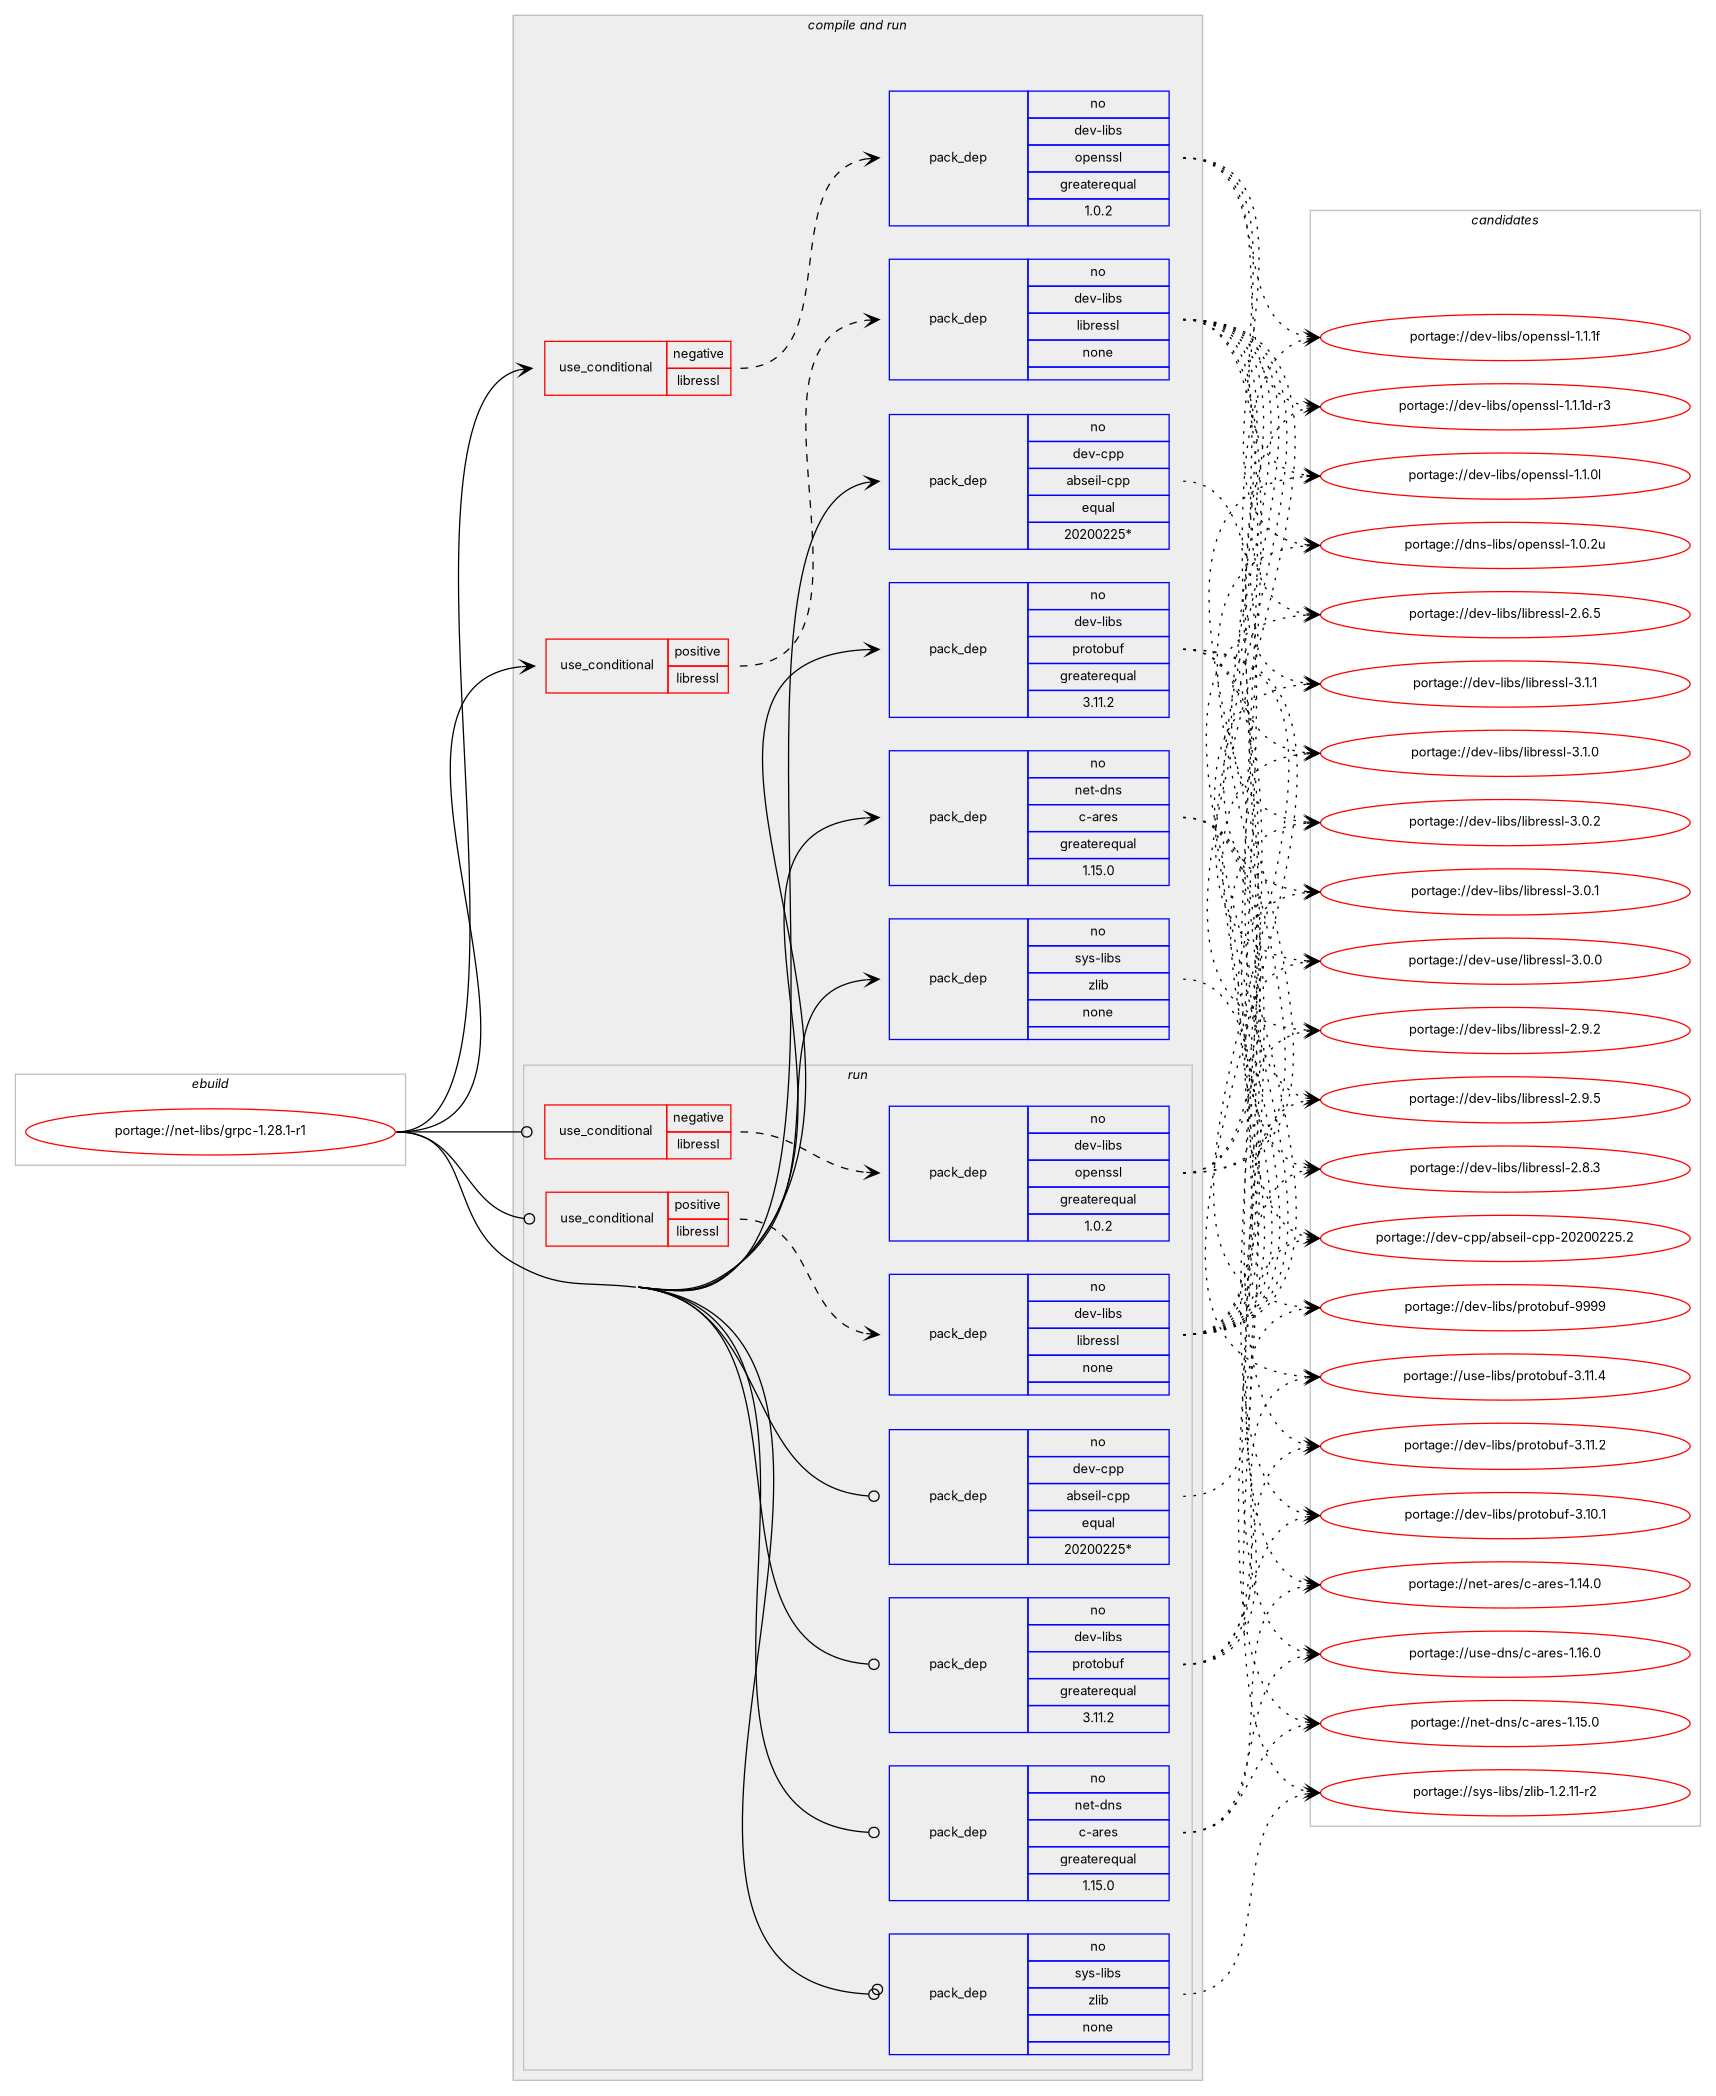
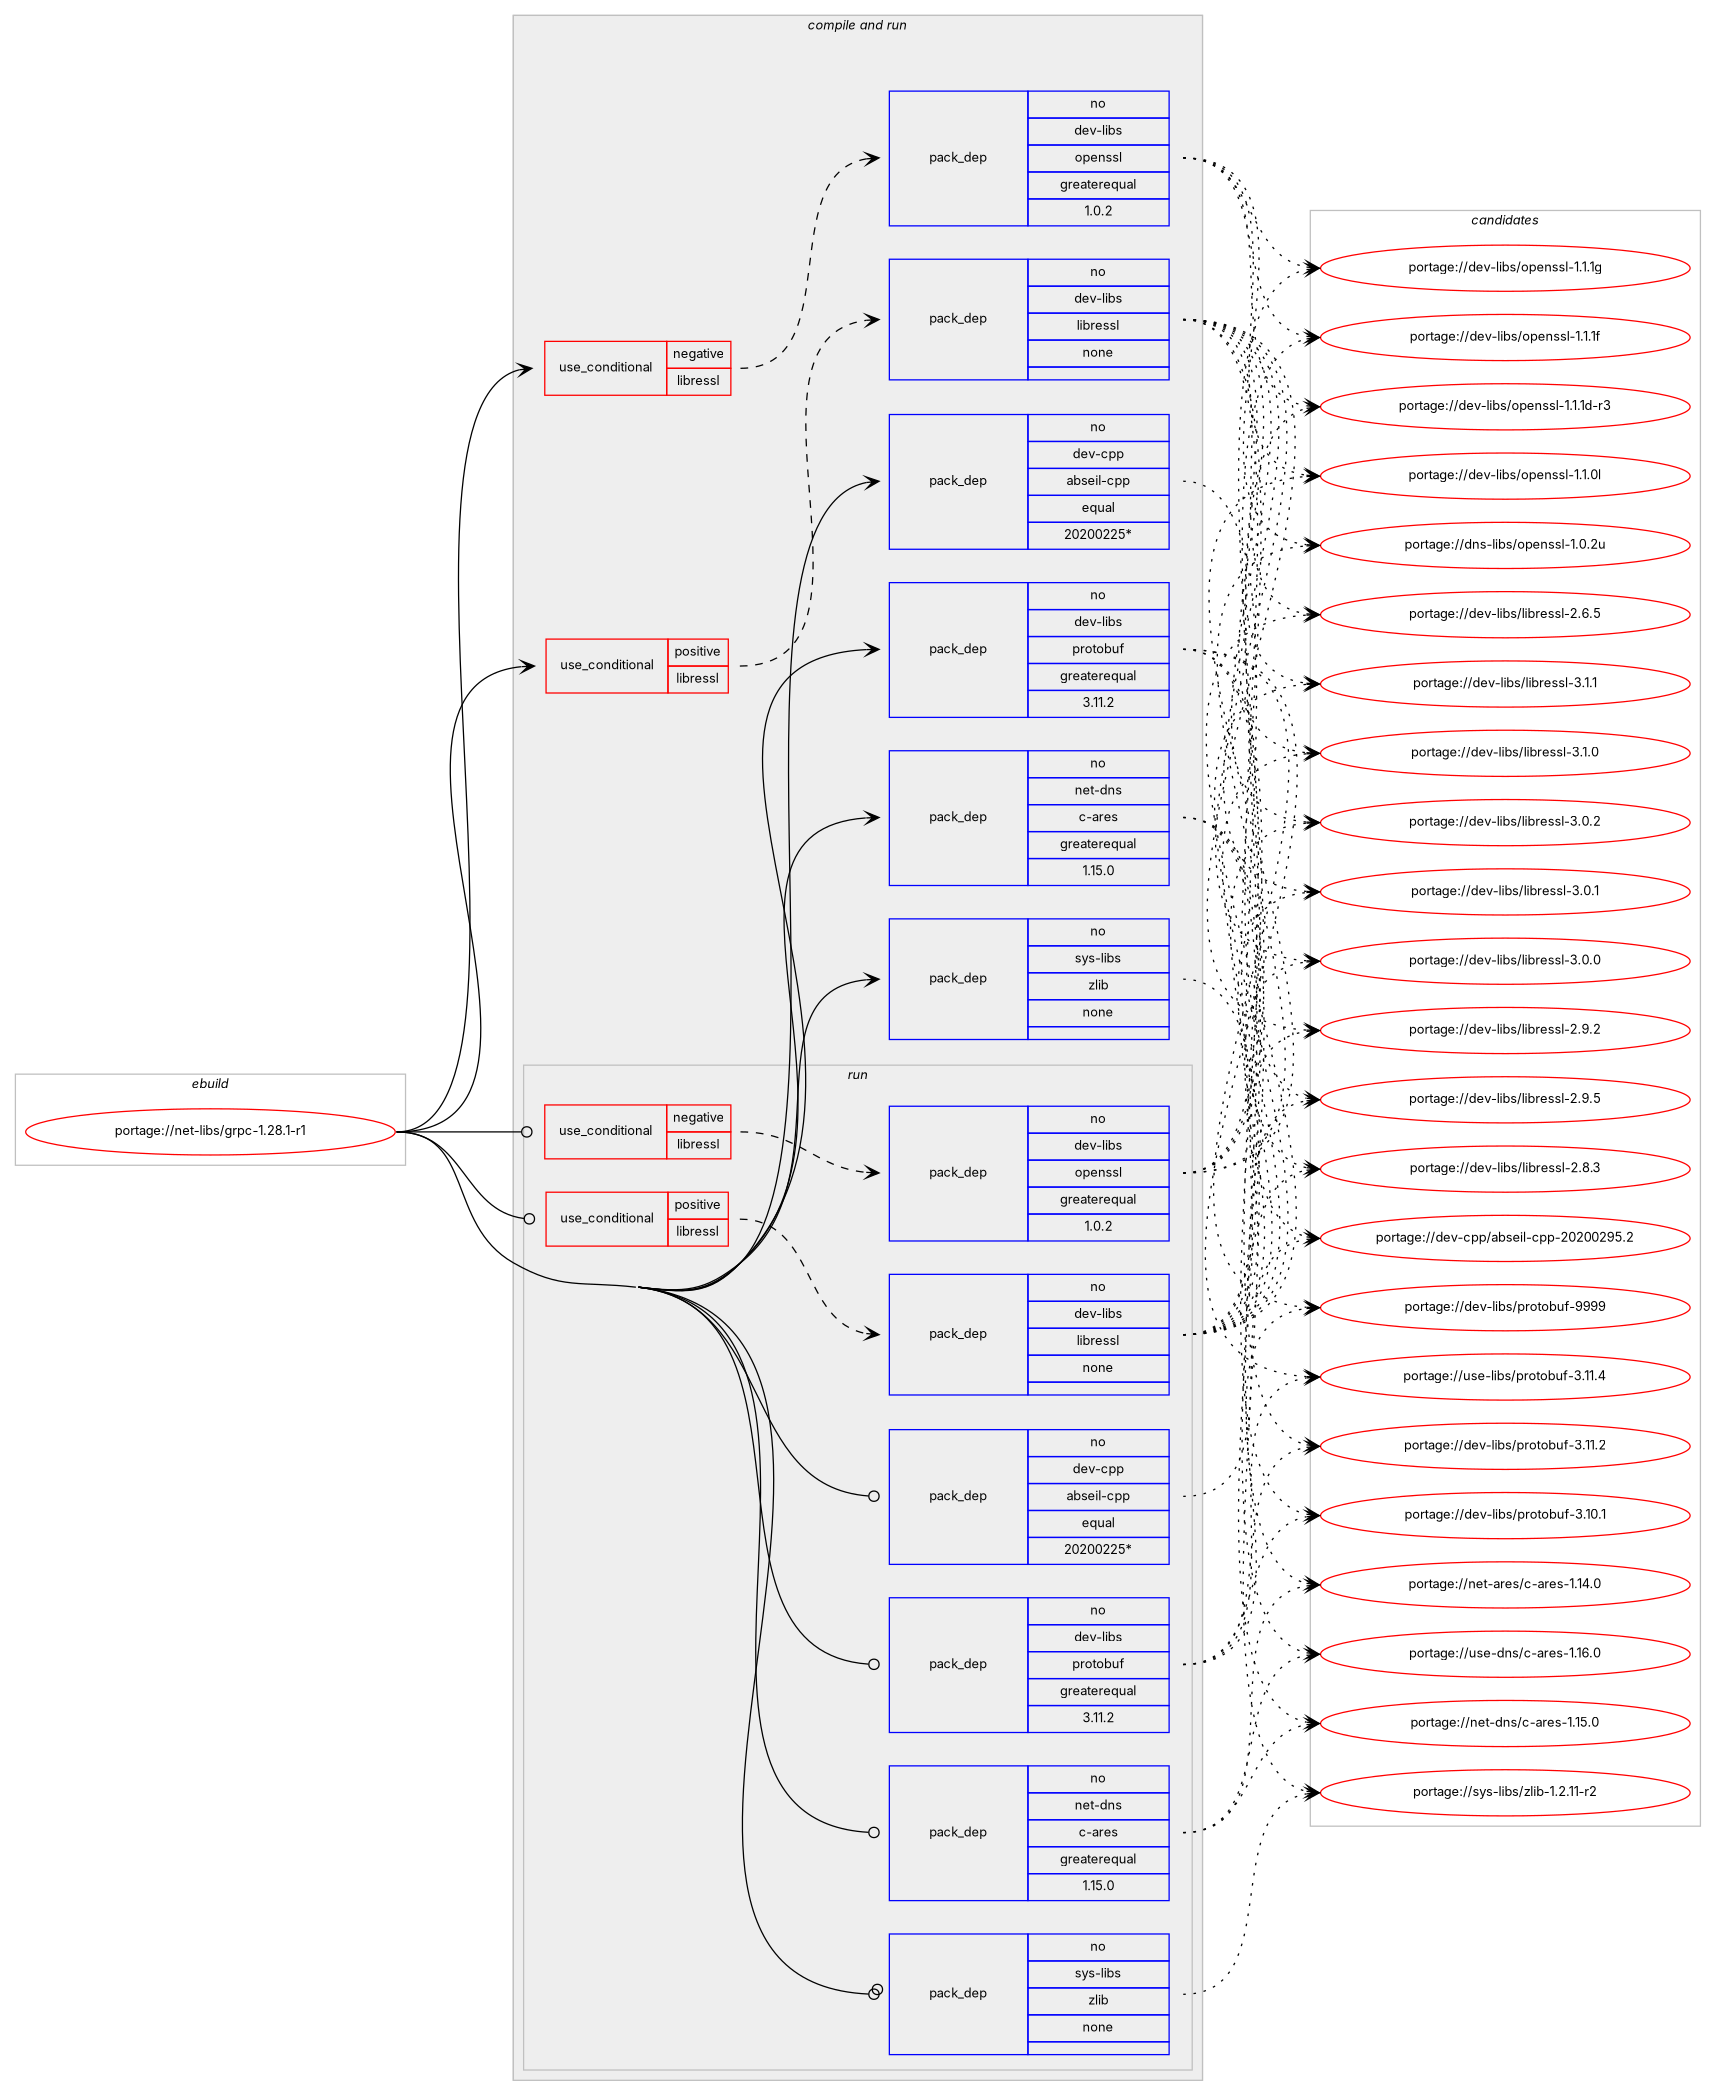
node "portage://dev-libs/openssl-1.1.1g": added
node "portage://dev-use/libressl-3.0.0": label "portage://dev-use/libressl-3.0.0" -> "portage://dev-libs/libressl-3.0.0"
node "portage://dev-cpp/abseil-cpp-20200225.2": label "portage://dev-cpp/abseil-cpp-20200225.2" -> "portage://dev-cpp/abseil-cpp-20200295.2"
